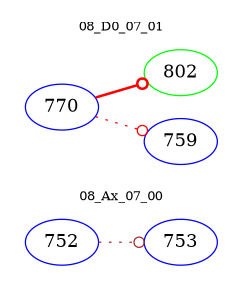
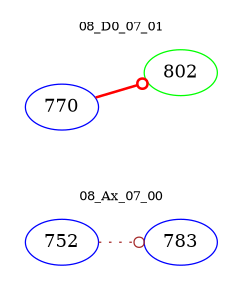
node "759": removed
node "753": label "753" -> "783"
